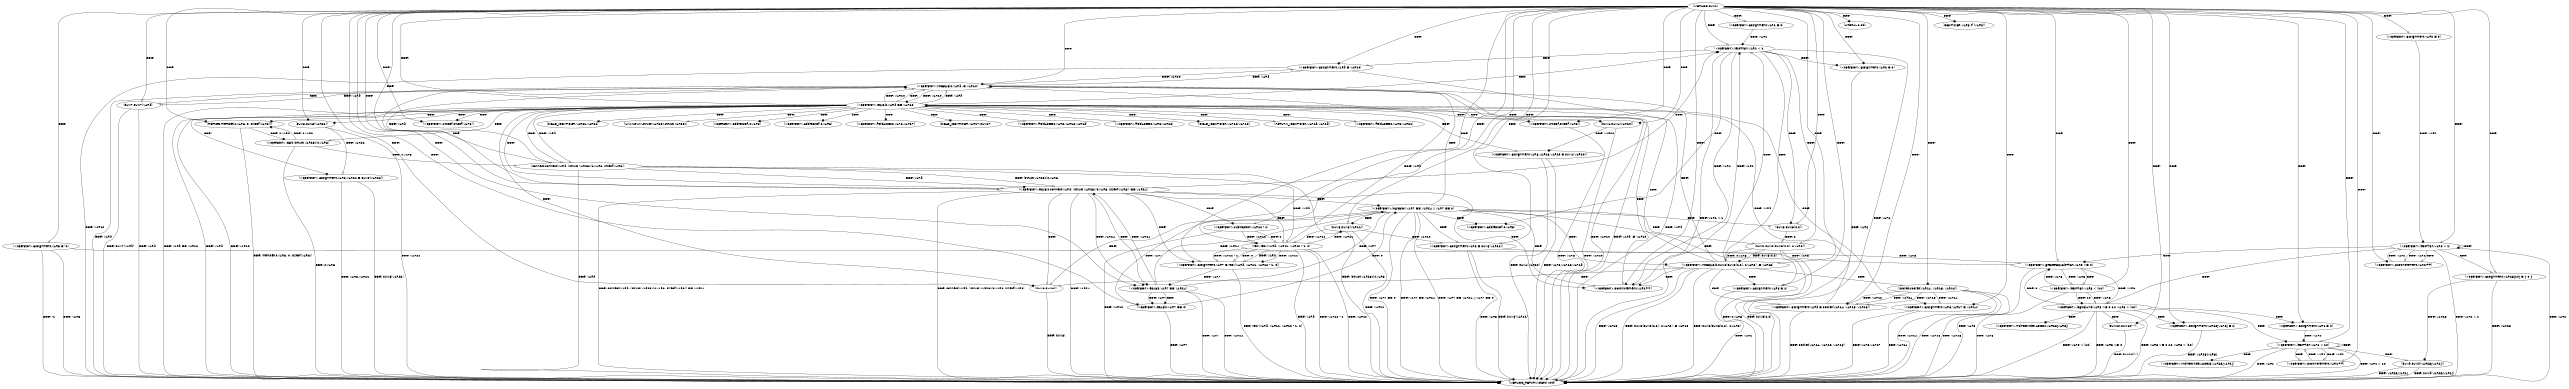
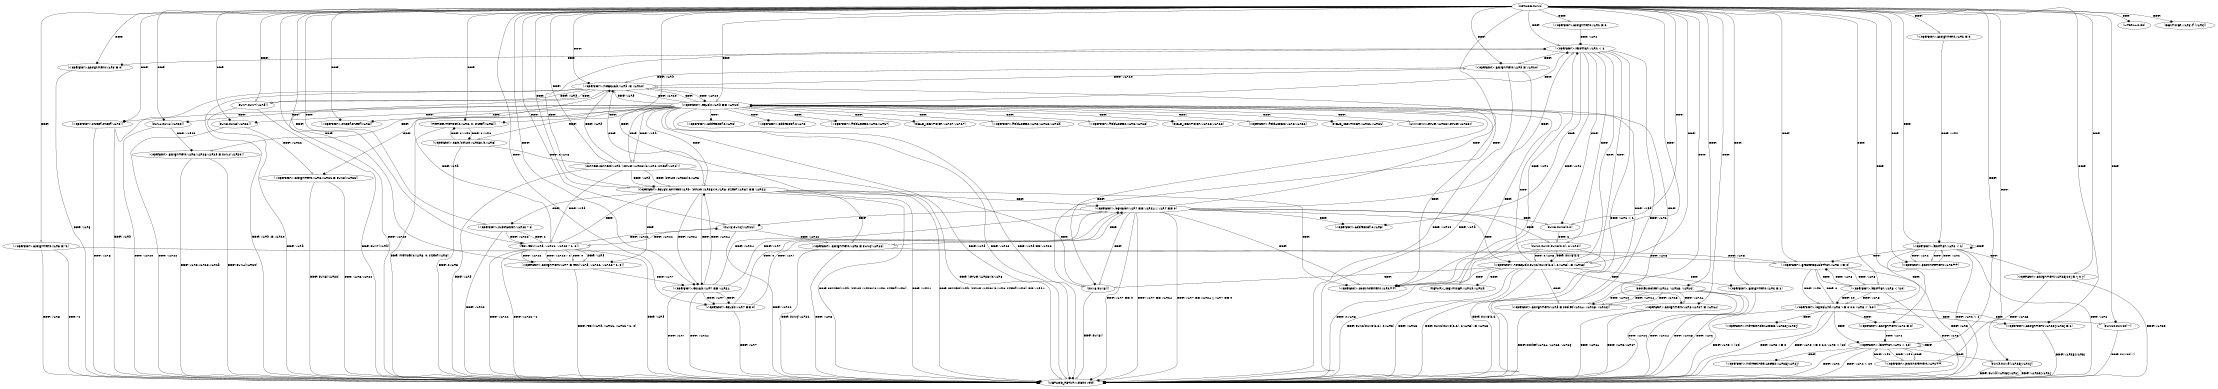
edge "(<operator>.notEquals,FUN2(FUN3(2,2), &VAR5) != VAR13)" -> "(<operator>.notEquals,VAR9 != VAR10)": now "(<operator>.notEquals,FUN2(FUN3(2,2), &VAR5) != VAR13)" -> "(RETURN_IDENTIFIER,VAR19,VAR19)"
node "(FIELD_IDENTIFIER,VAR17,FUN17)": label "(FIELD_IDENTIFIER,VAR17,FUN17)" -> "(FIELD_IDENTIFIER,VAR17,VAR17)"
edge "(<operator>.logicalOr,VAR7 == VAR24 || VAR7 == 0)" -> "(<operator>.assignment,VAR6 = 1)": now "(<operator>.logicalOr,VAR7 == VAR24 || VAR7 == 0)" -> "(<operator>.lessThan,VAR1 < 1)"
